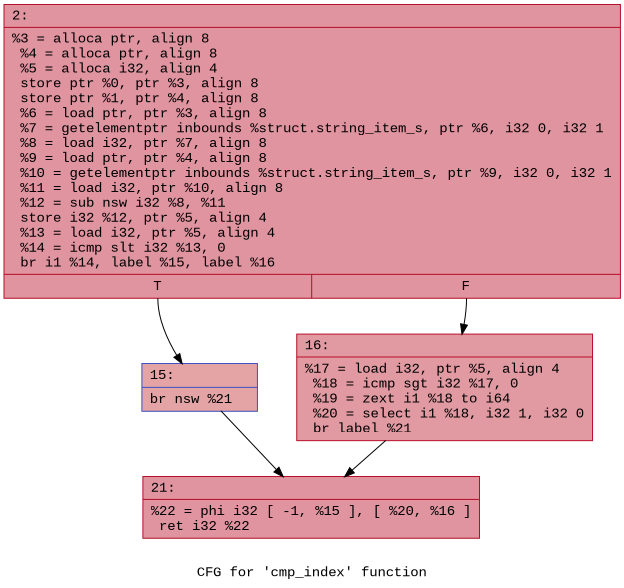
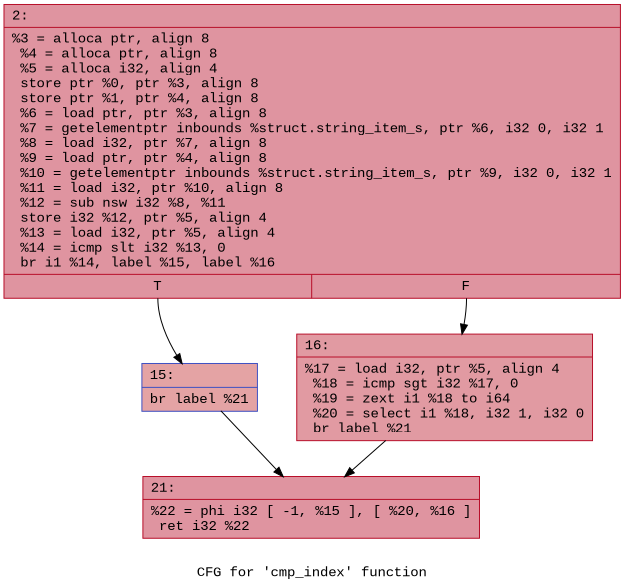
node "15:": text "br nsw %21" -> "br label %21"
